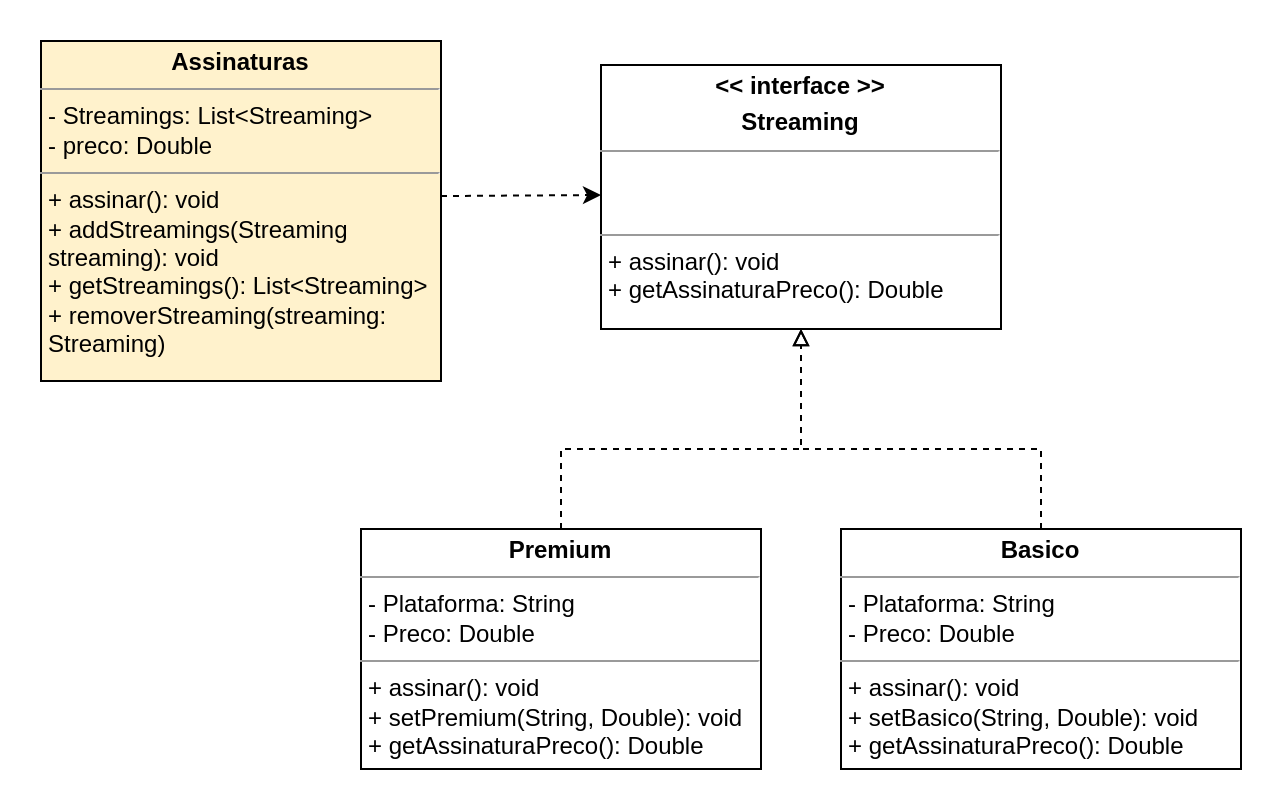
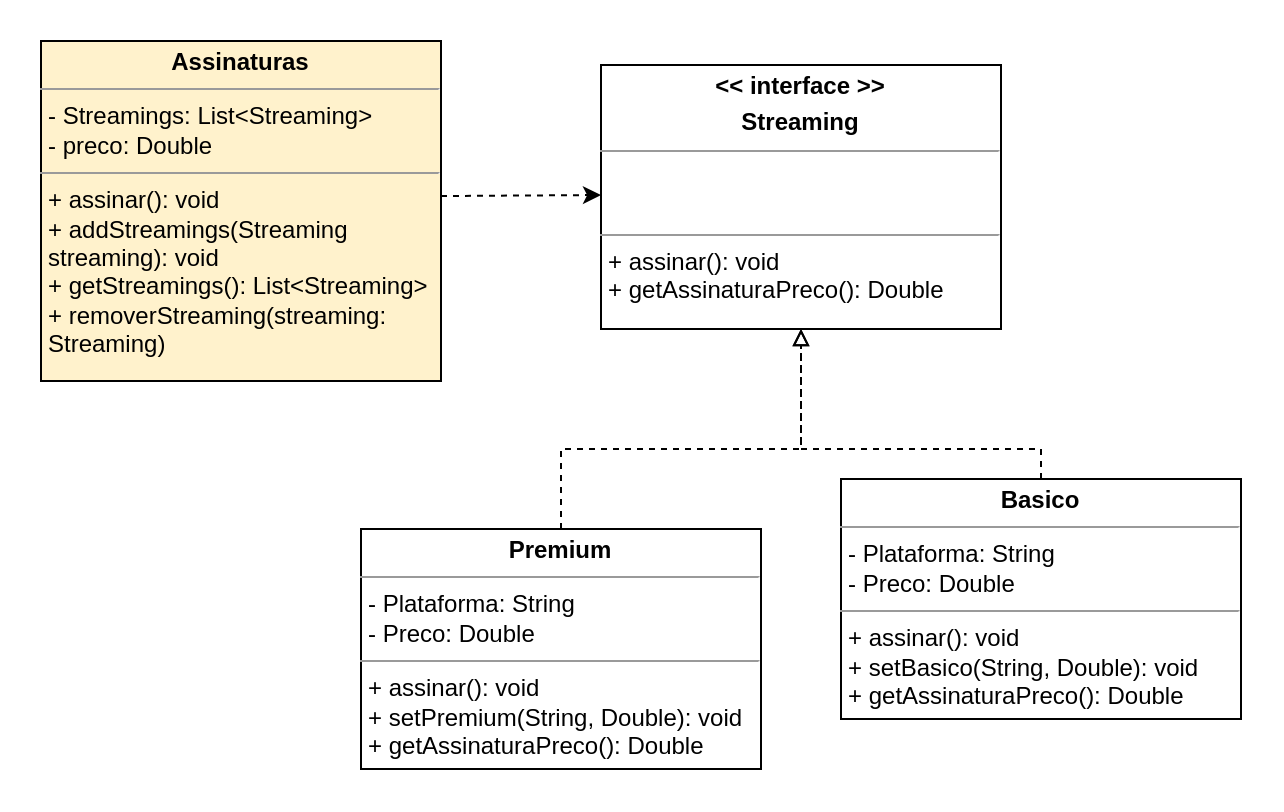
node "Basico - Plataforma: String - Preco: Double + assinar(): void + setBasico(String, Double): void + getAssinaturaPreco(): Double": moved (1041, 649) -> (1041, 599)
